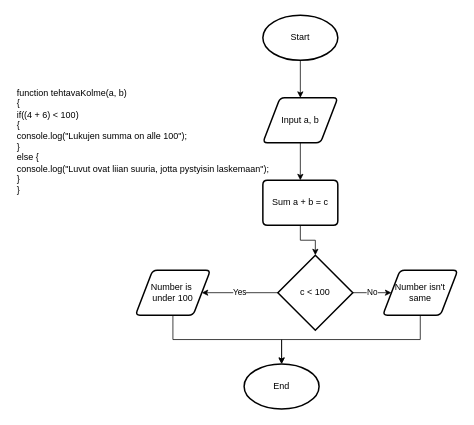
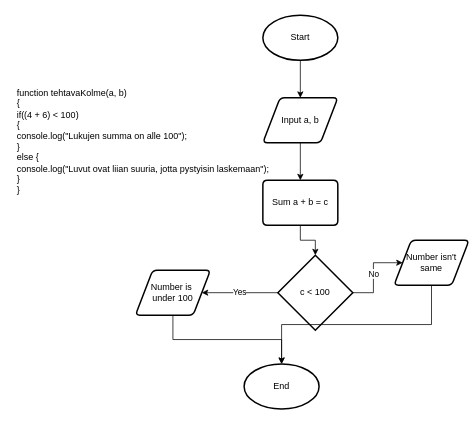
node "Number isn't same": moved (420, 293) -> (432, 263)
